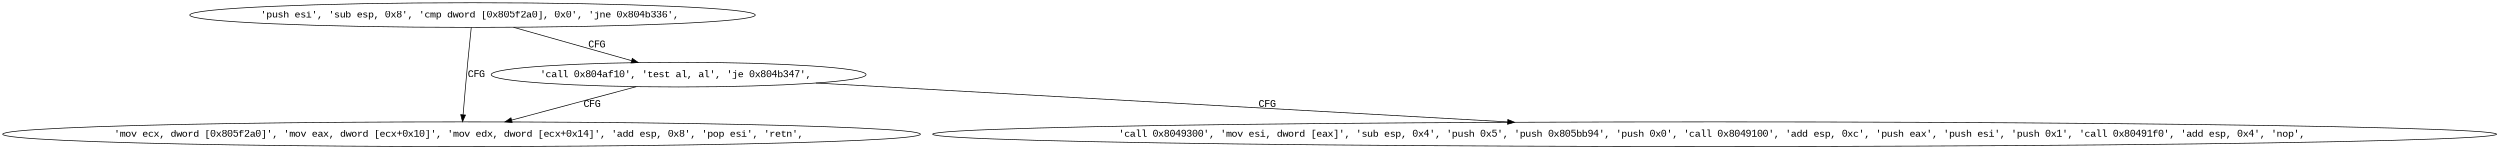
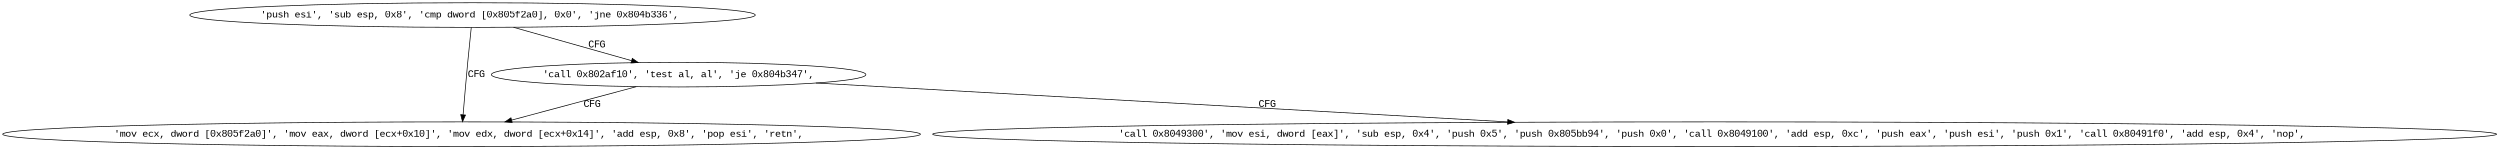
node "'call 0x804af10', 'test al, al', 'je 0x804b347',": label "'call 0x804af10', 'test al, al', 'je 0x804b347'," -> "'call 0x802af10', 'test al, al', 'je 0x804b347',"
